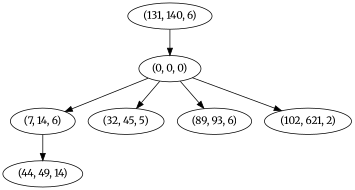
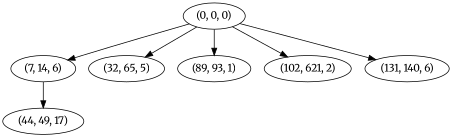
edge "(131, 140, 6)" -> "(0, 0, 0)": reversed
node "(32, 45, 5)": label "(32, 45, 5)" -> "(32, 65, 5)"
node "(89, 93, 6)": label "(89, 93, 6)" -> "(89, 93, 1)"
node "(44, 49, 14)": label "(44, 49, 14)" -> "(44, 49, 17)"
